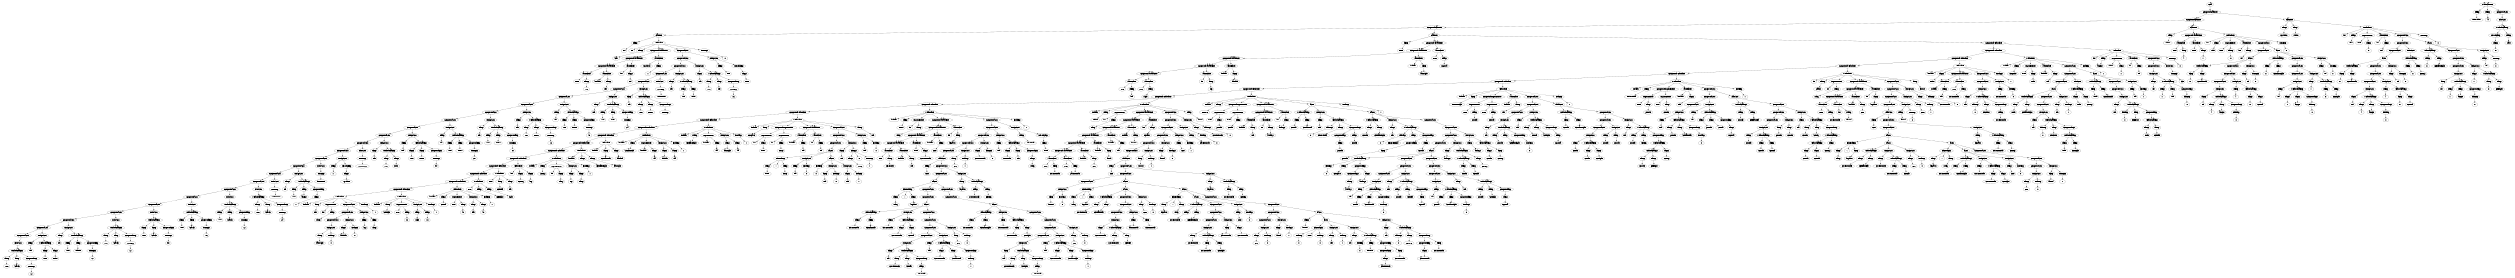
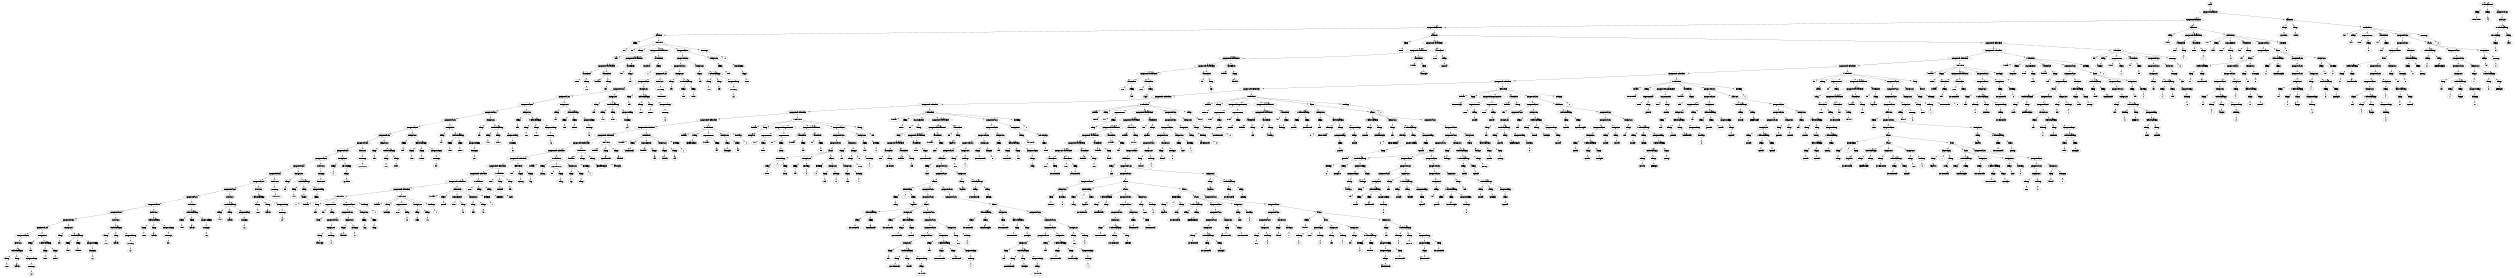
node "8": added
